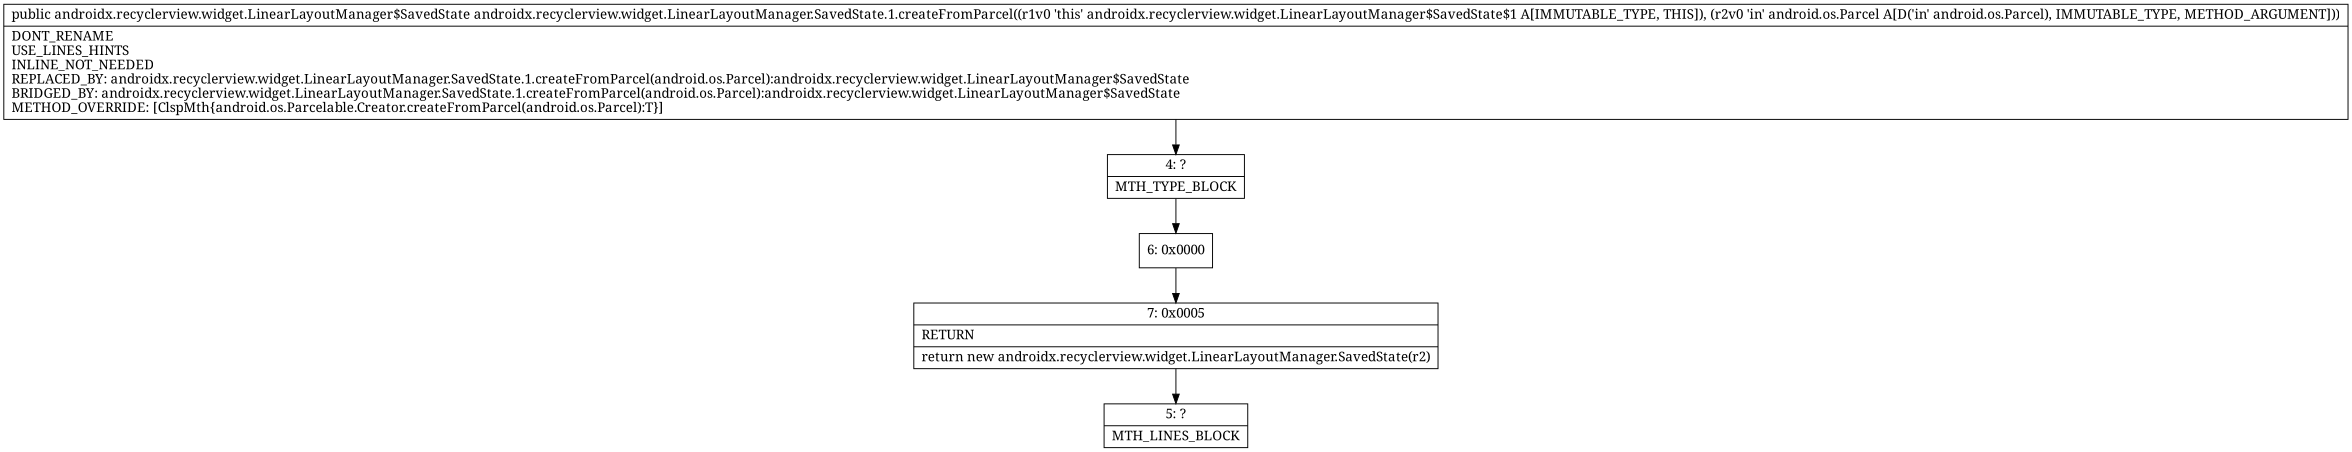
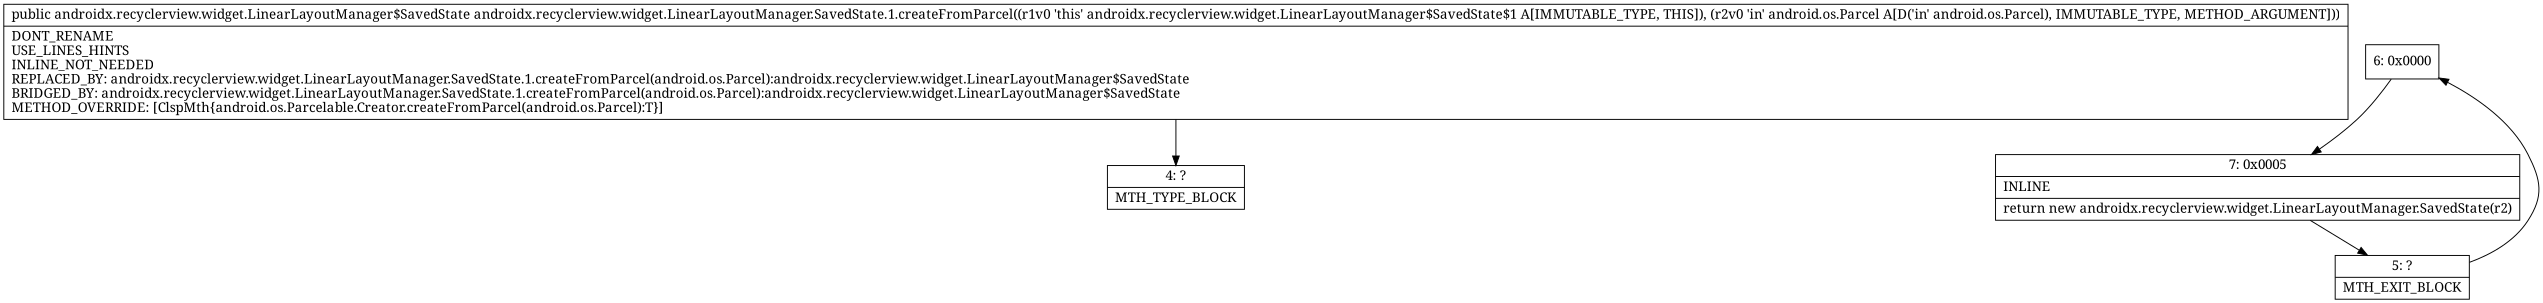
edge "4: ?" -> "6: 0x0000": now "5: ?" -> "6: 0x0000"
node "7: 0x0005": text "RETURN" -> "INLINE"
node "5: ?": text "MTH_LINES_BLOCK" -> "MTH_EXIT_BLOCK"
